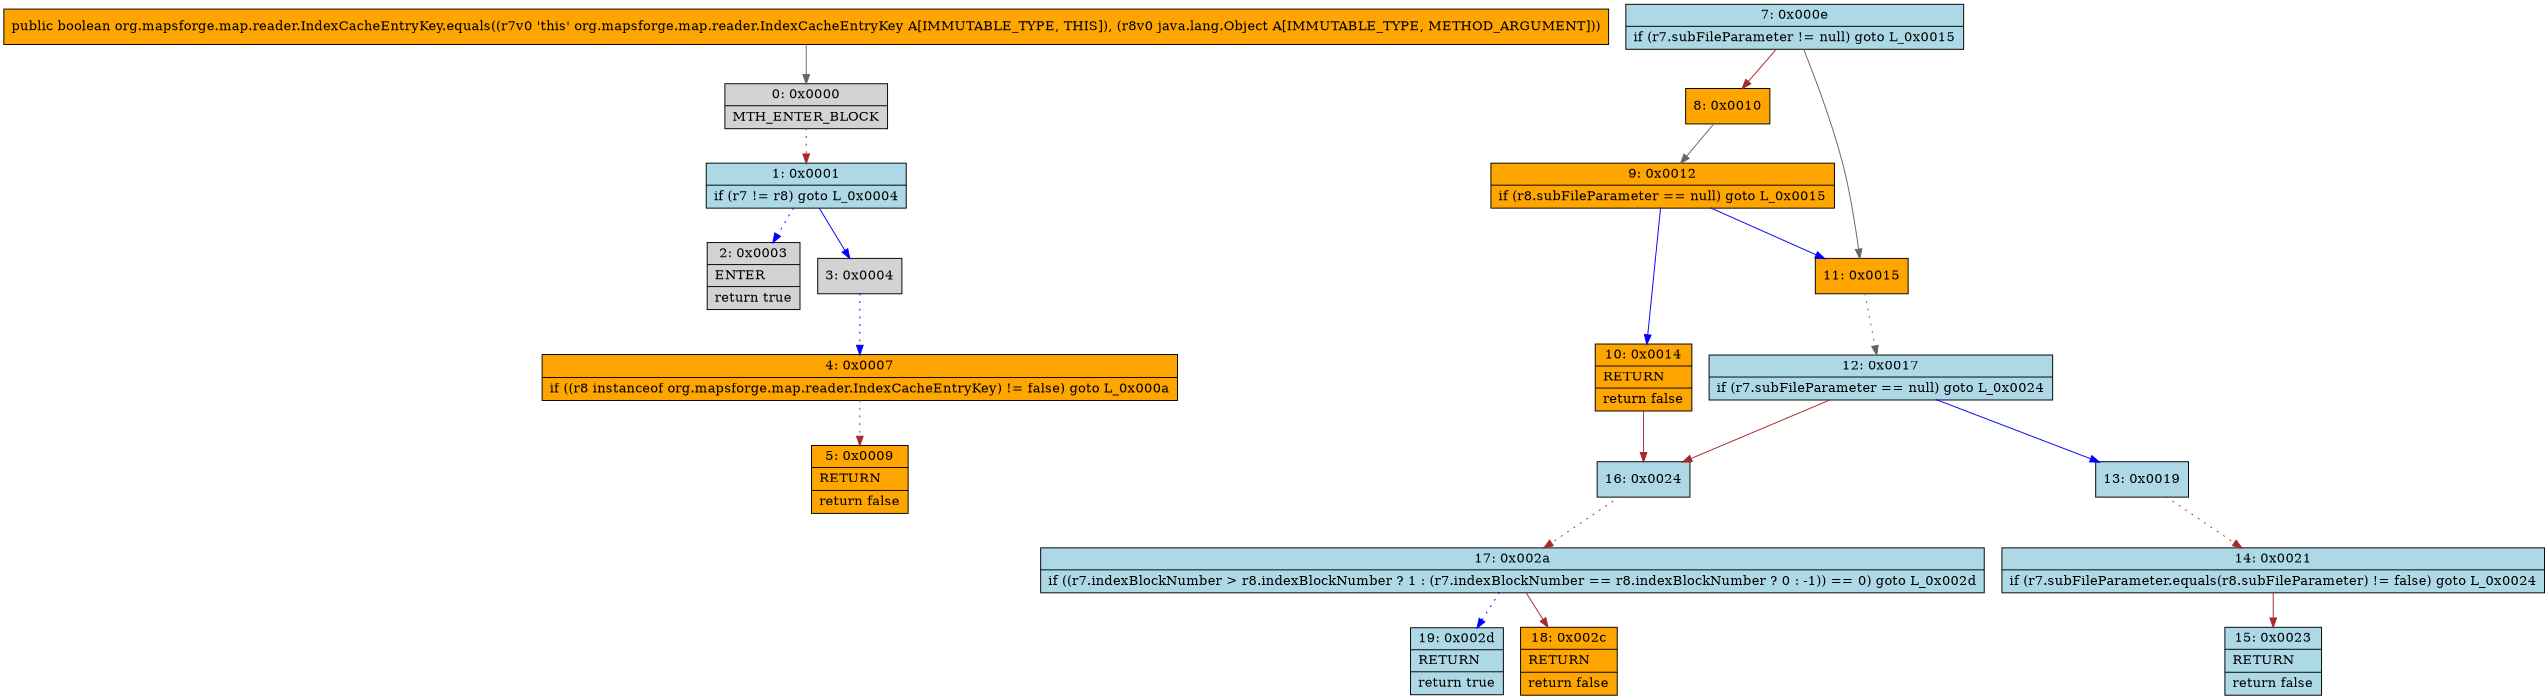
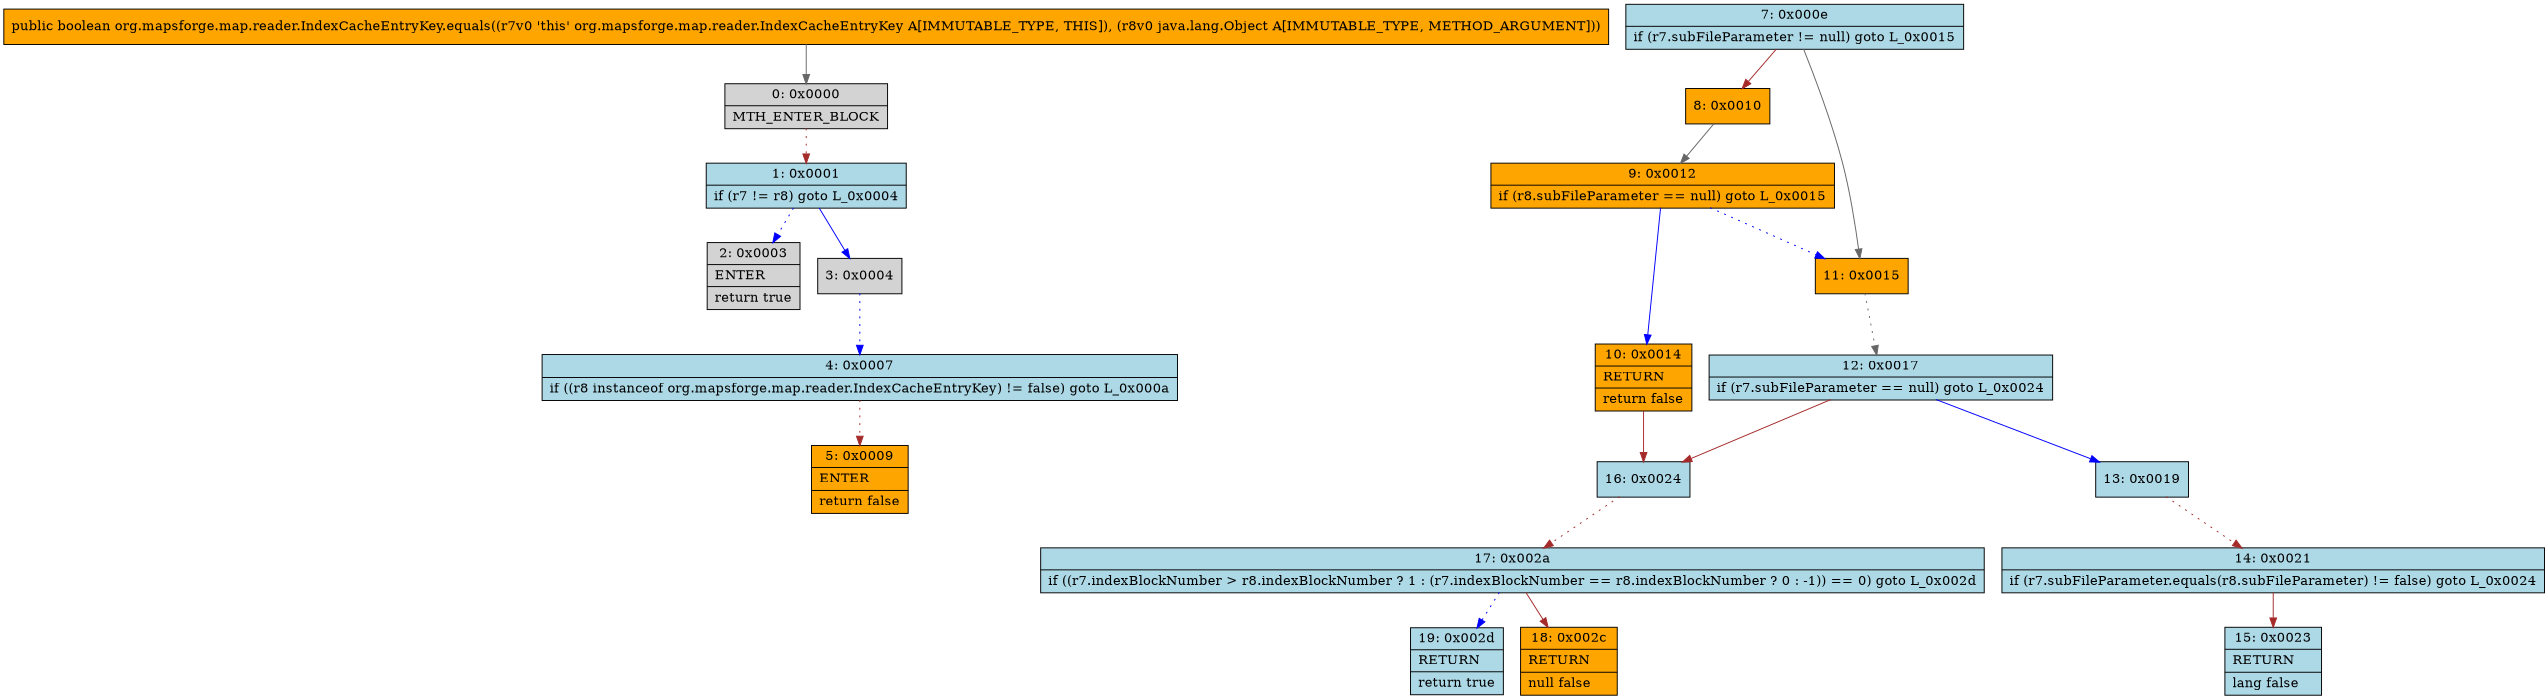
edge "9: 0x0012" -> "11: 0x0015": style solid -> dotted
node "4: 0x0007": fillcolor orange -> lightblue
node "5: 0x0009": text "RETURN" -> "ENTER"
node "18: 0x002c": text "return false" -> "null false"
node "15: 0x0023": text "return false" -> "lang false"
